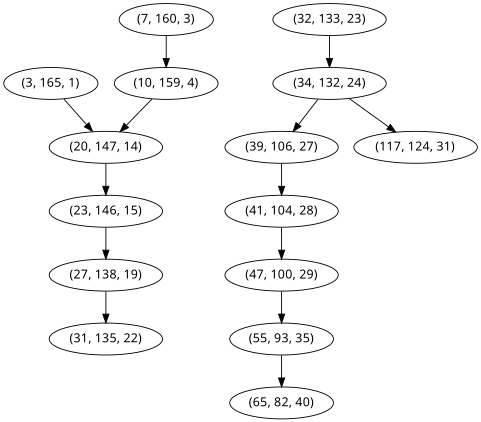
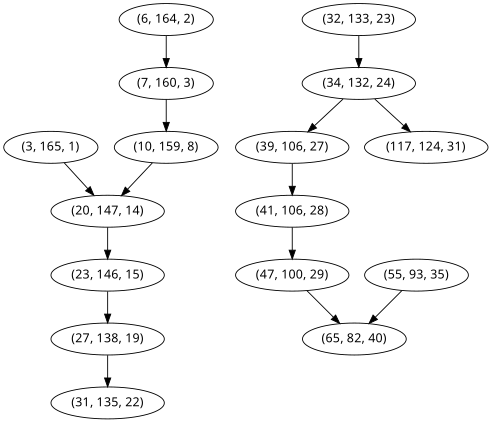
node "(6, 164, 2)": added
node "(10, 159, 4)": label "(10, 159, 4)" -> "(10, 159, 8)"
node "(41, 104, 28)": label "(41, 104, 28)" -> "(41, 106, 28)"
edge "(47, 100, 29)" -> "(55, 93, 35)": now "(47, 100, 29)" -> "(65, 82, 40)"
